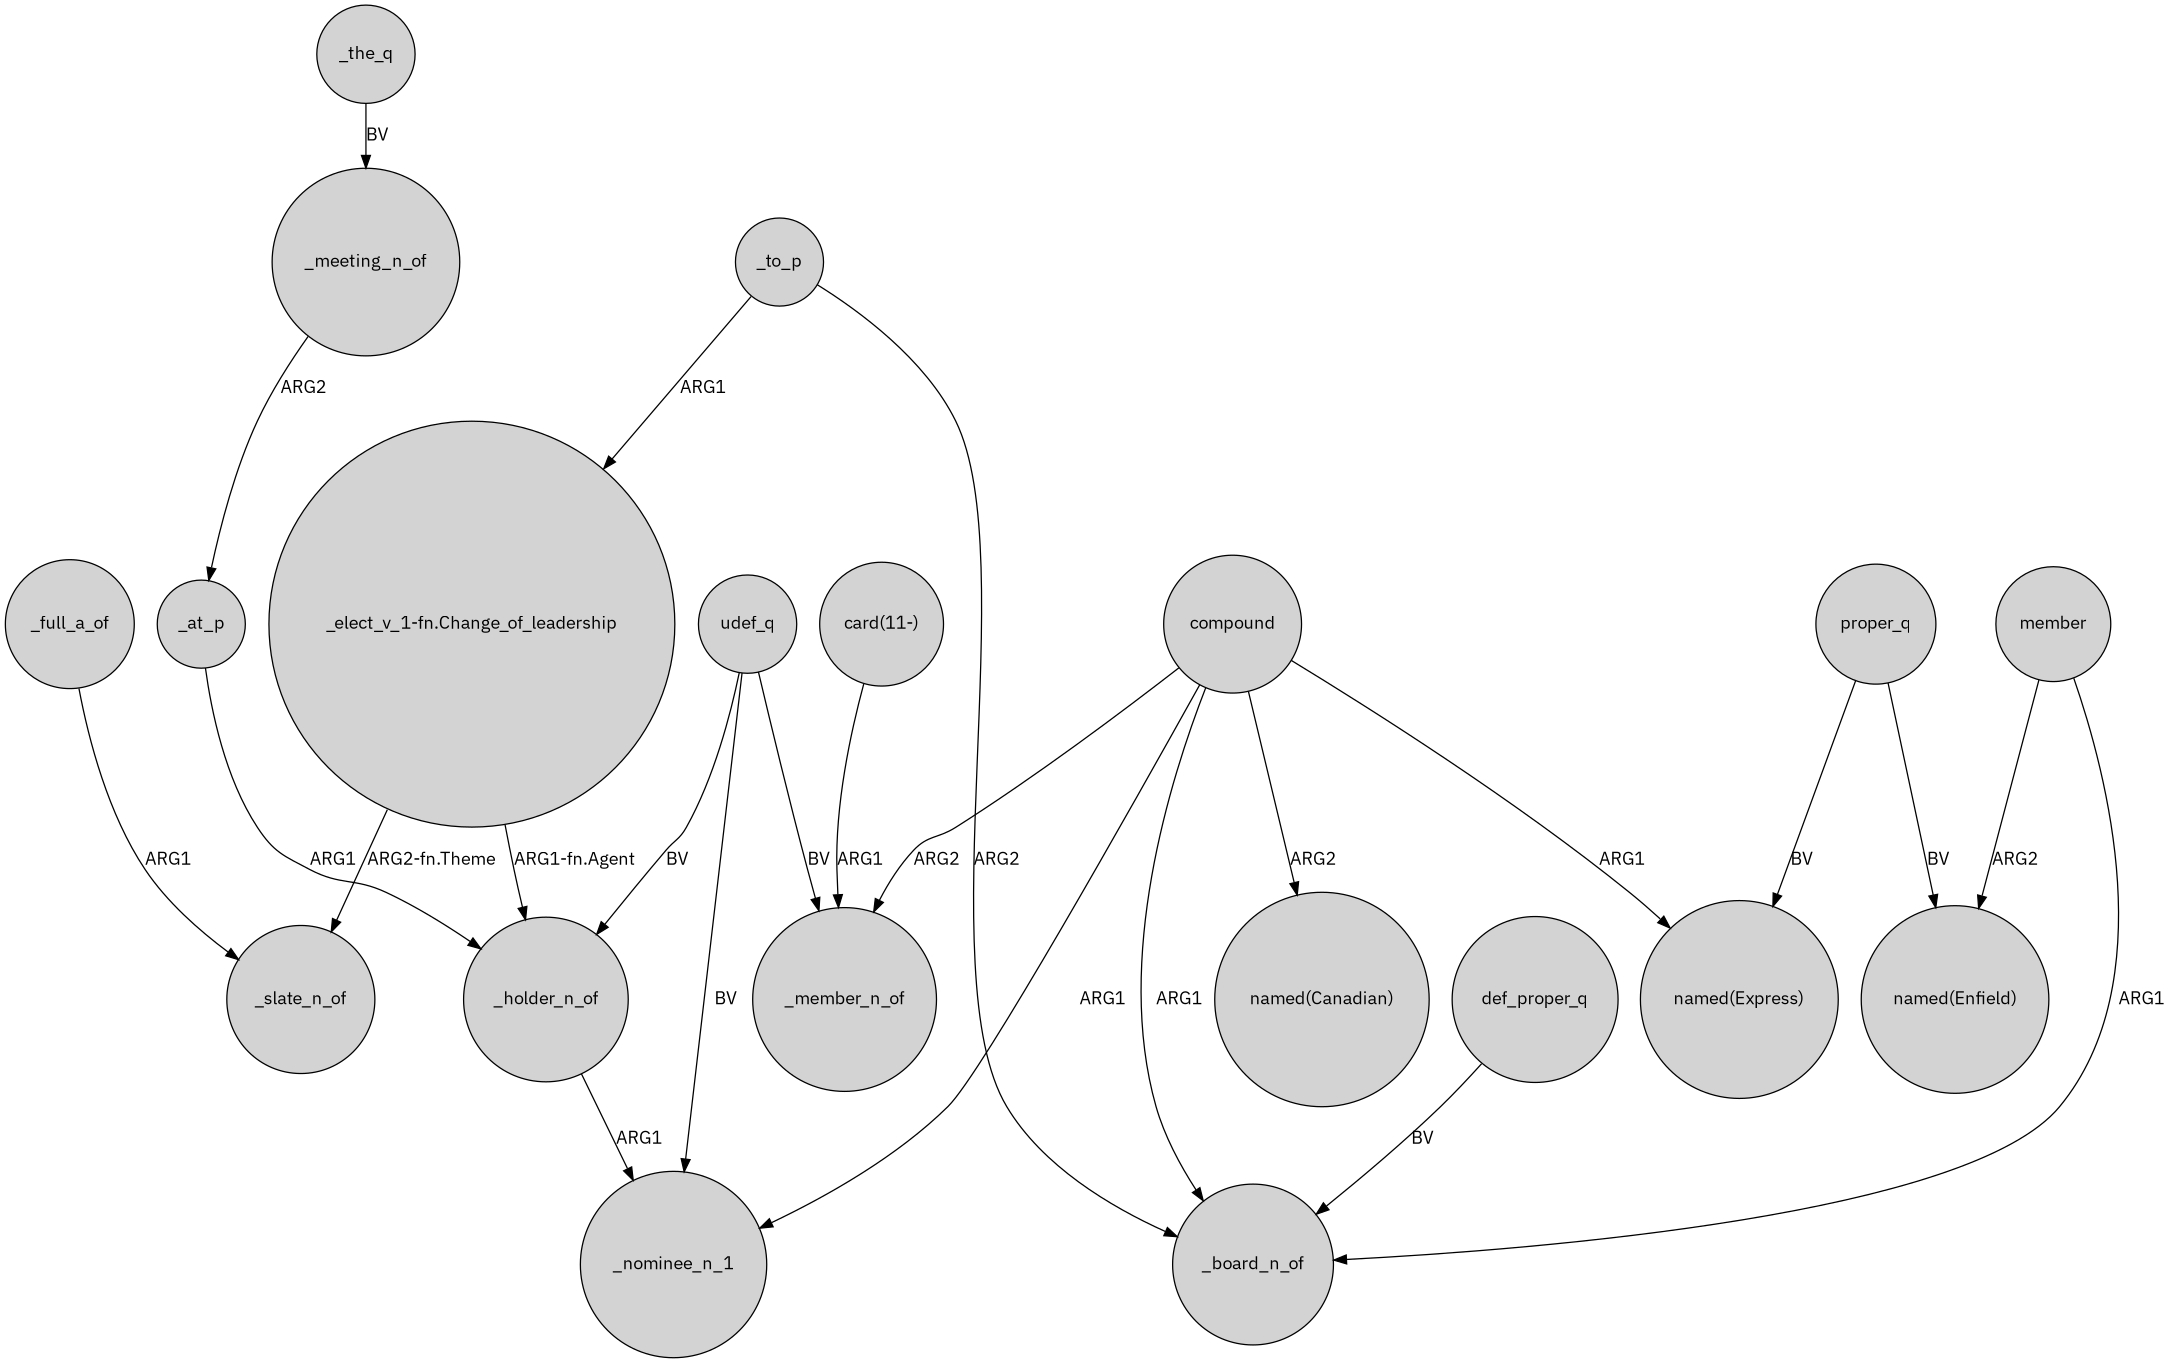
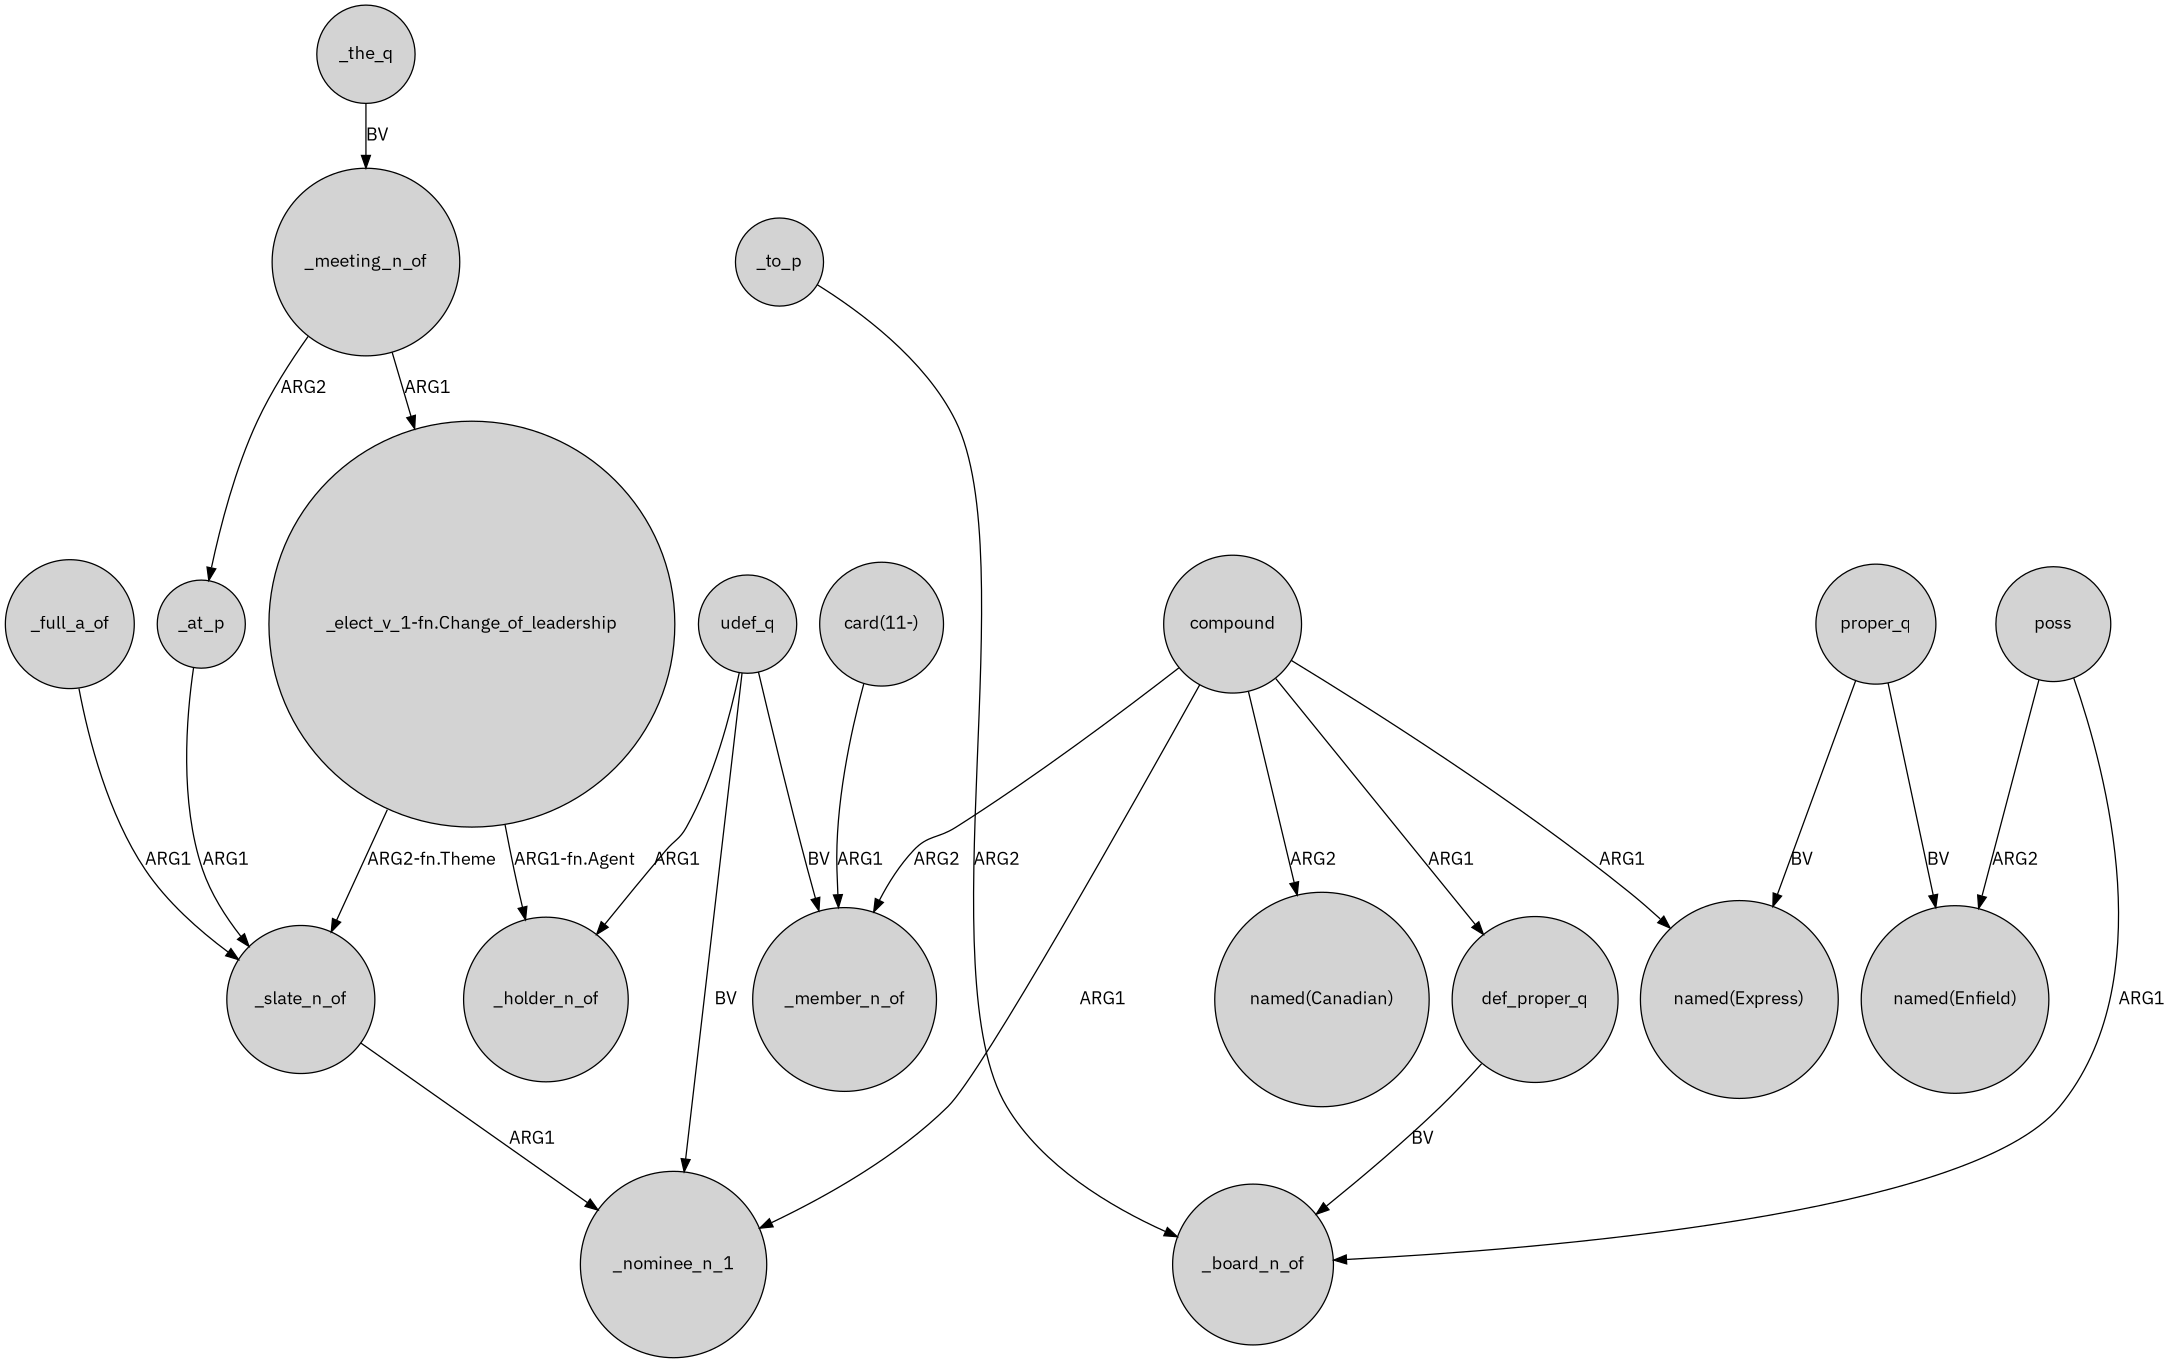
edge "_to_p" -> "_elect_v_1-fn.Change_of_leadership": now "_meeting_n_of" -> "_elect_v_1-fn.Change_of_leadership"
node "member": label "member" -> "poss"
edge "_at_p" -> "_holder_n_of": now "_at_p" -> "_slate_n_of"
edge "udef_q" -> "_holder_n_of": label "BV" -> "ARG1"
edge "compound" -> "_board_n_of": now "compound" -> "def_proper_q"
edge "_holder_n_of" -> "_nominee_n_1": now "_slate_n_of" -> "_nominee_n_1"
